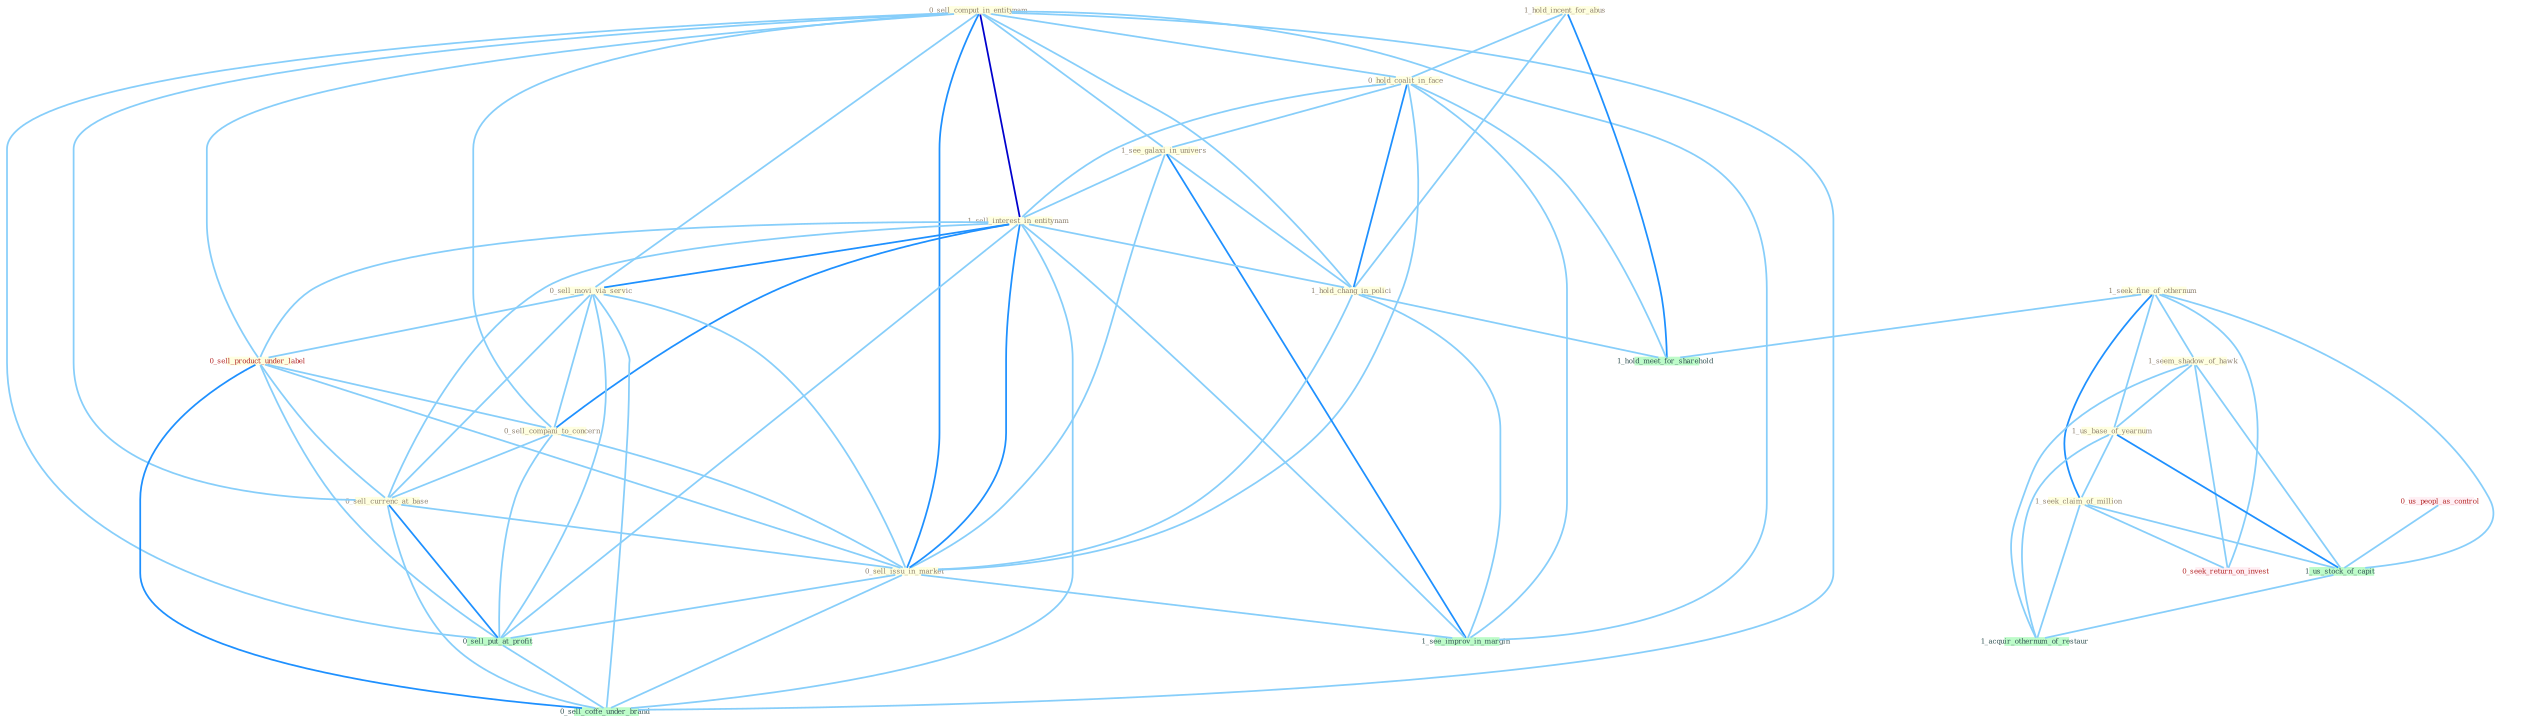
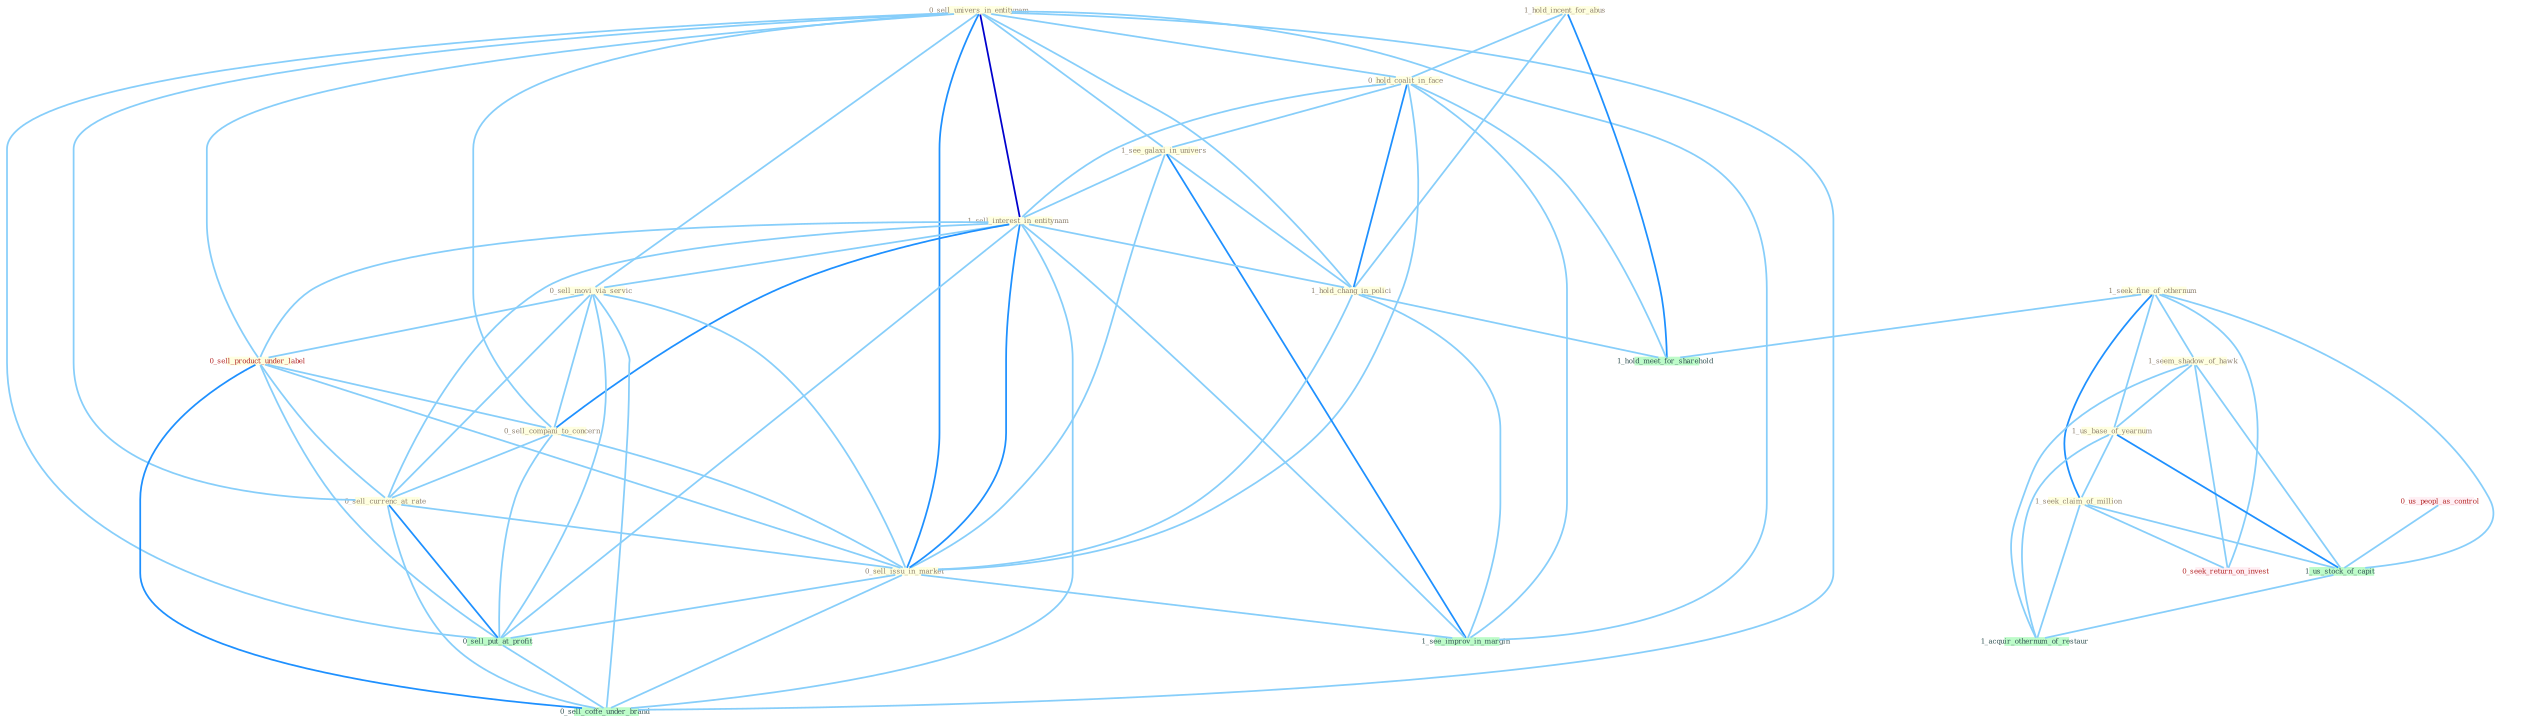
node "0_sell_comput_in_entitynam": label "0_sell_comput_in_entitynam" -> "0_sell_univers_in_entitynam"
edge "1_sell_interest_in_entitynam" -- "0_sell_movi_via_servic": color #1e90ff -> #87cefa
node "0_sell_currenc_at_base": label "0_sell_currenc_at_base" -> "0_sell_currenc_at_rate"
